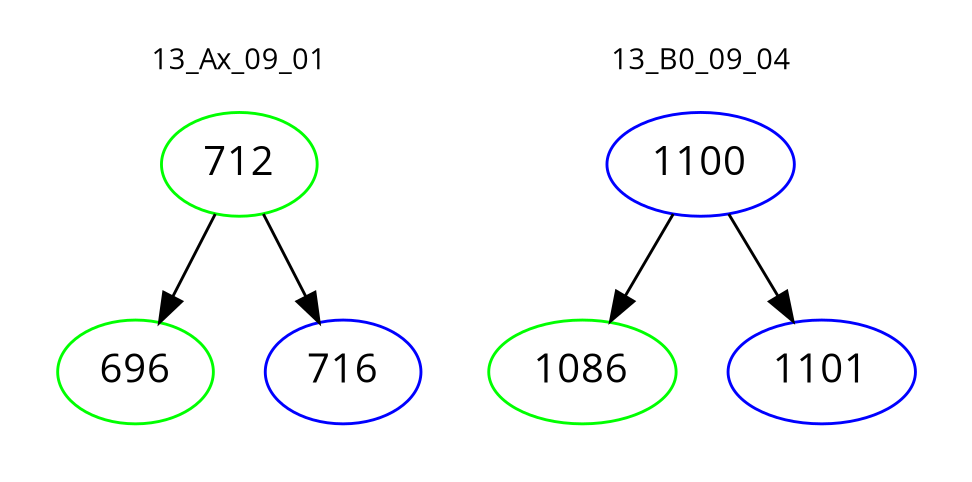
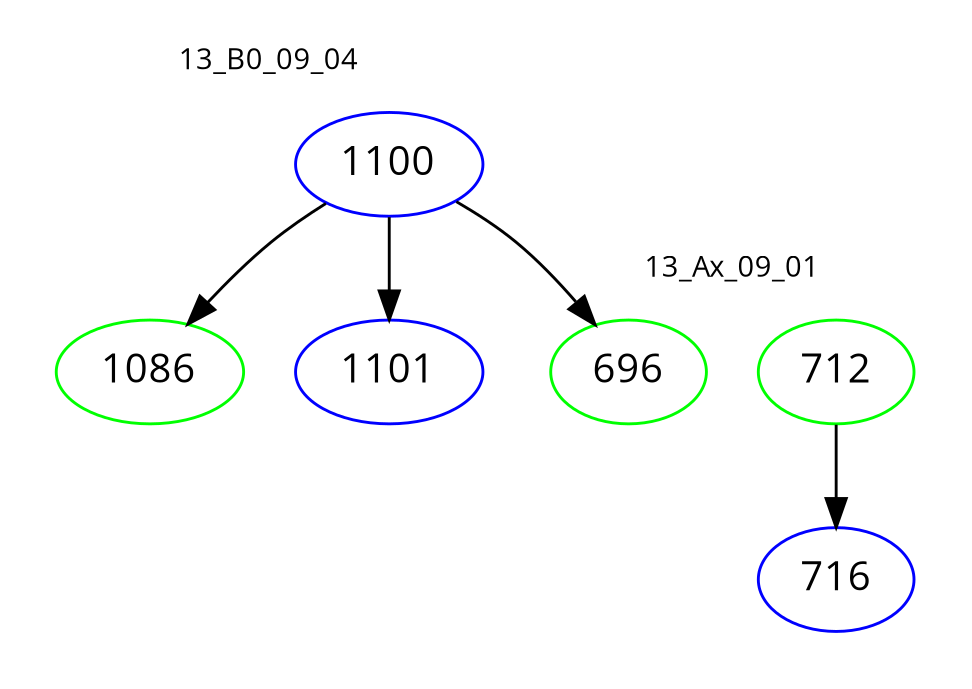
edge "712" -> "696": now "1100" -> "696"
